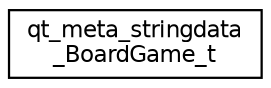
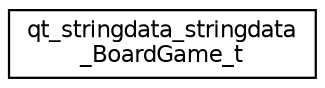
node "qt_meta_stringdata _BoardGame_t": label "qt_meta_stringdata _BoardGame_t" -> "qt_stringdata_stringdata _BoardGame_t"
